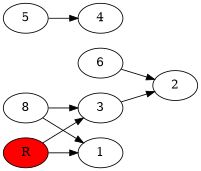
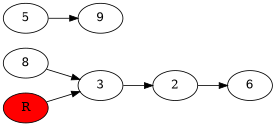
node "4": label "4" -> "9"
edge "6" -> "2": reversed
node "1": removed
